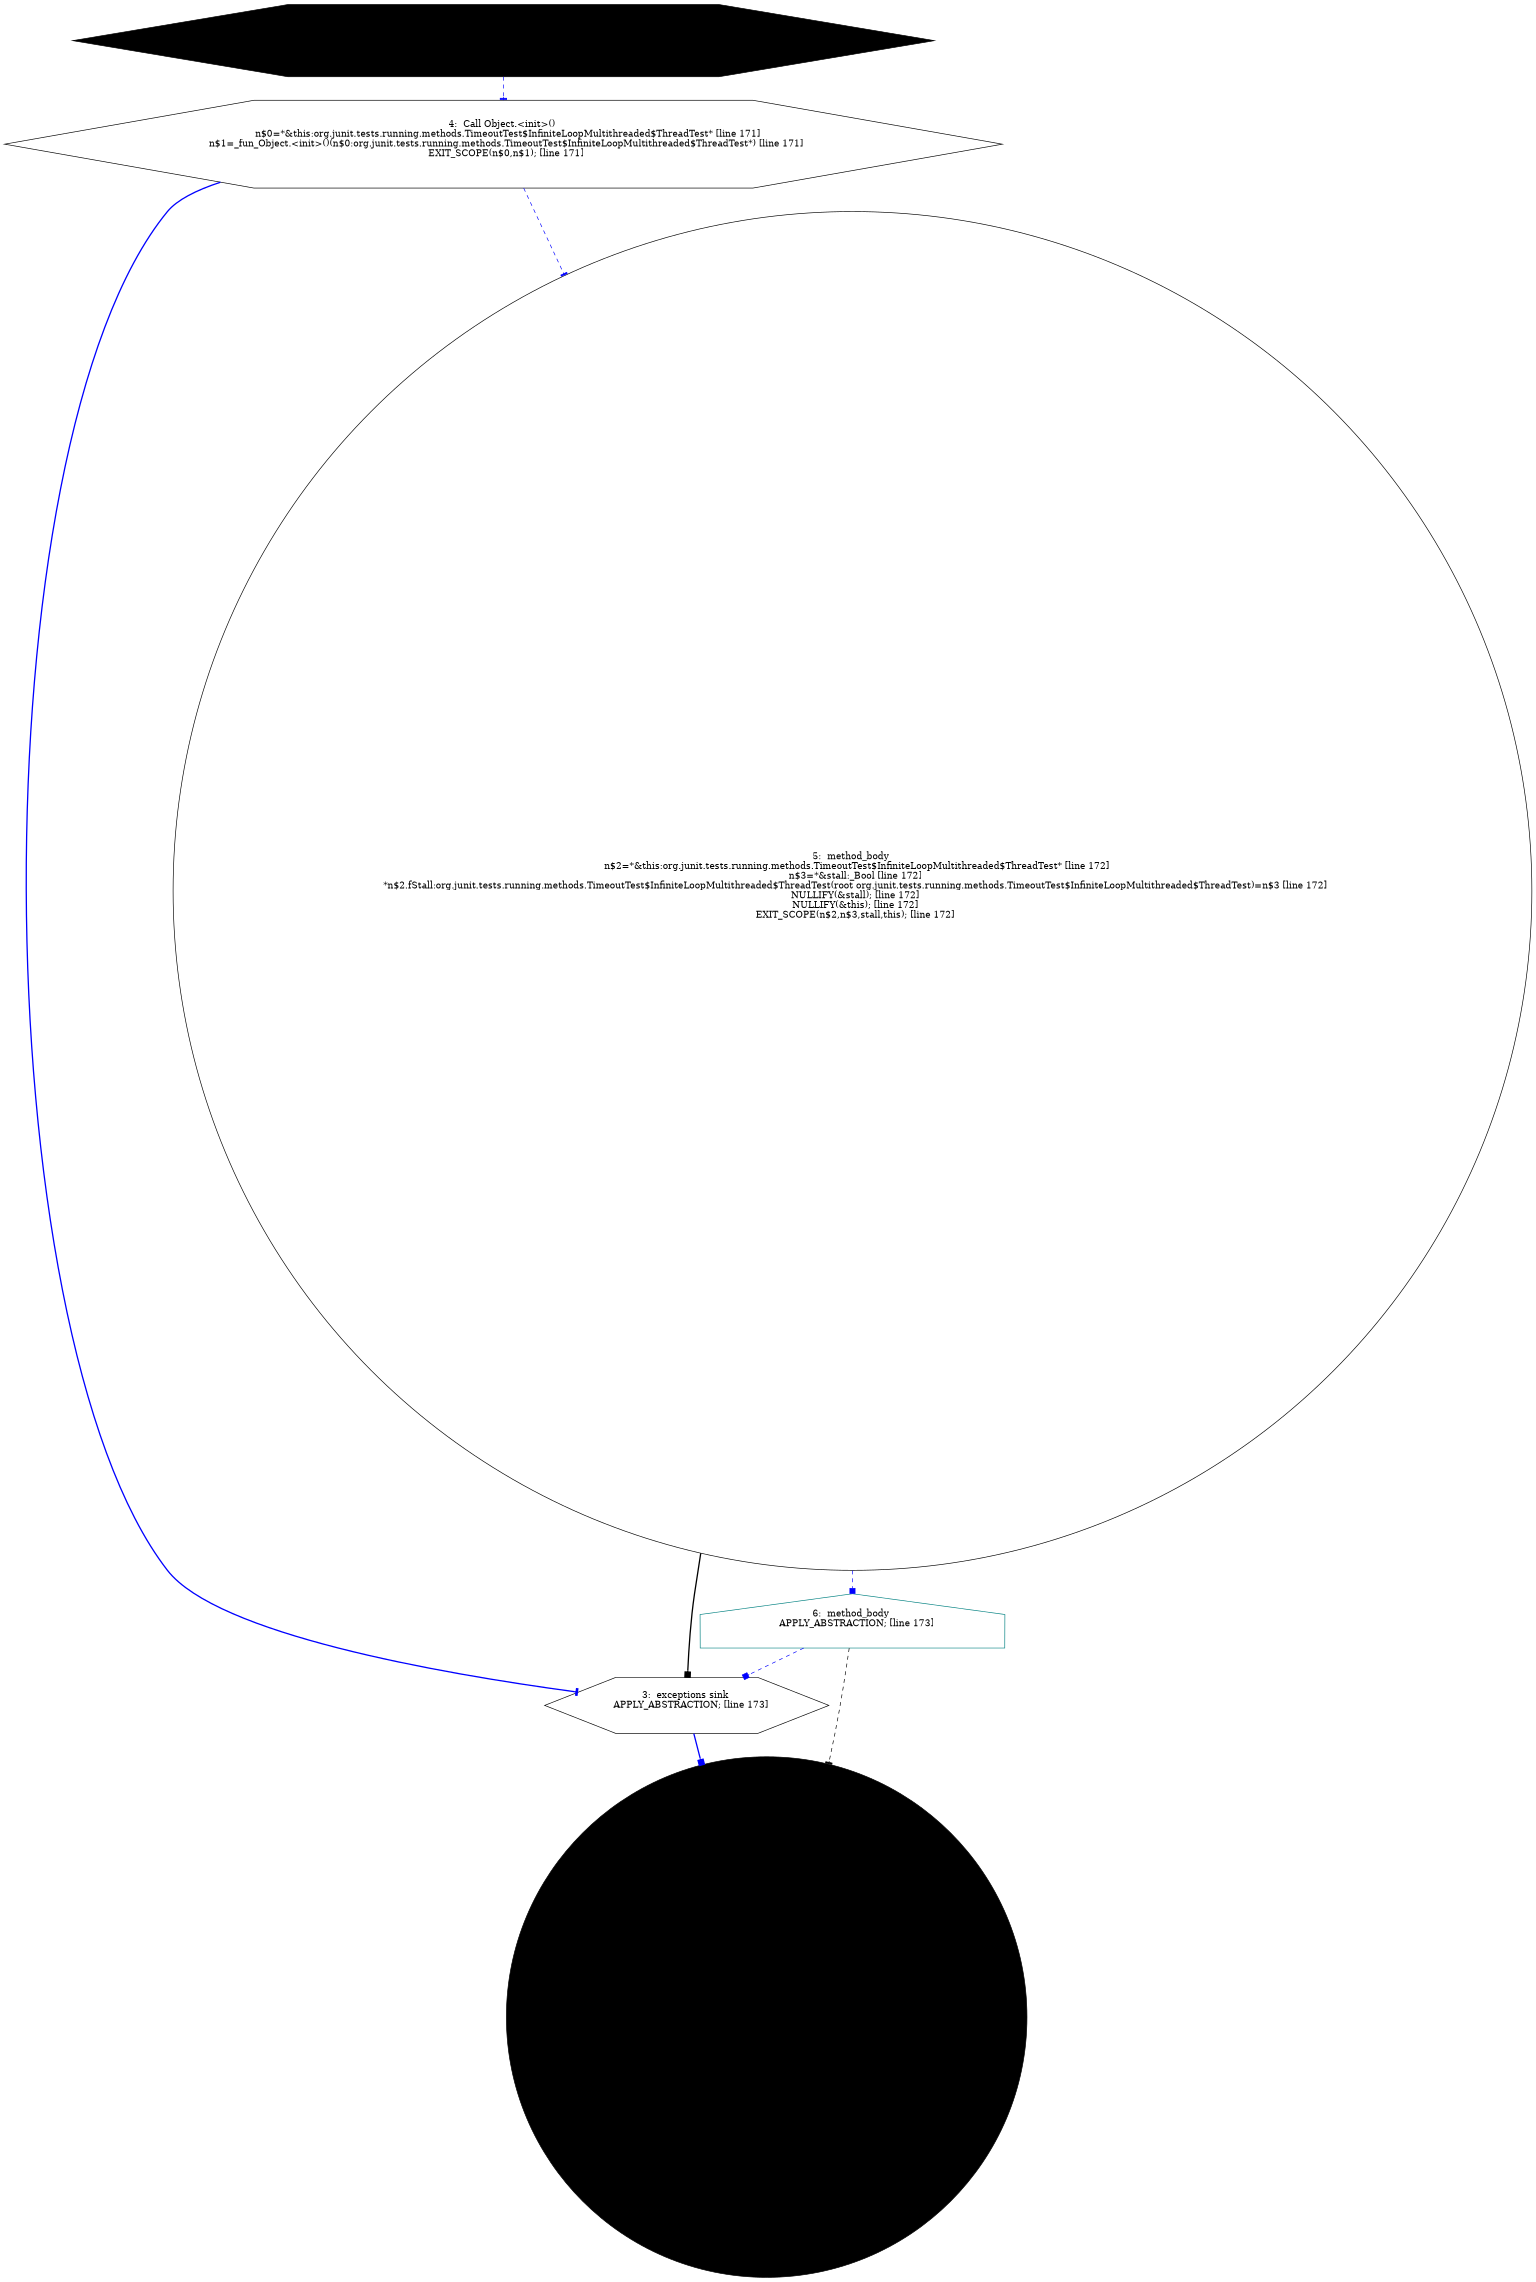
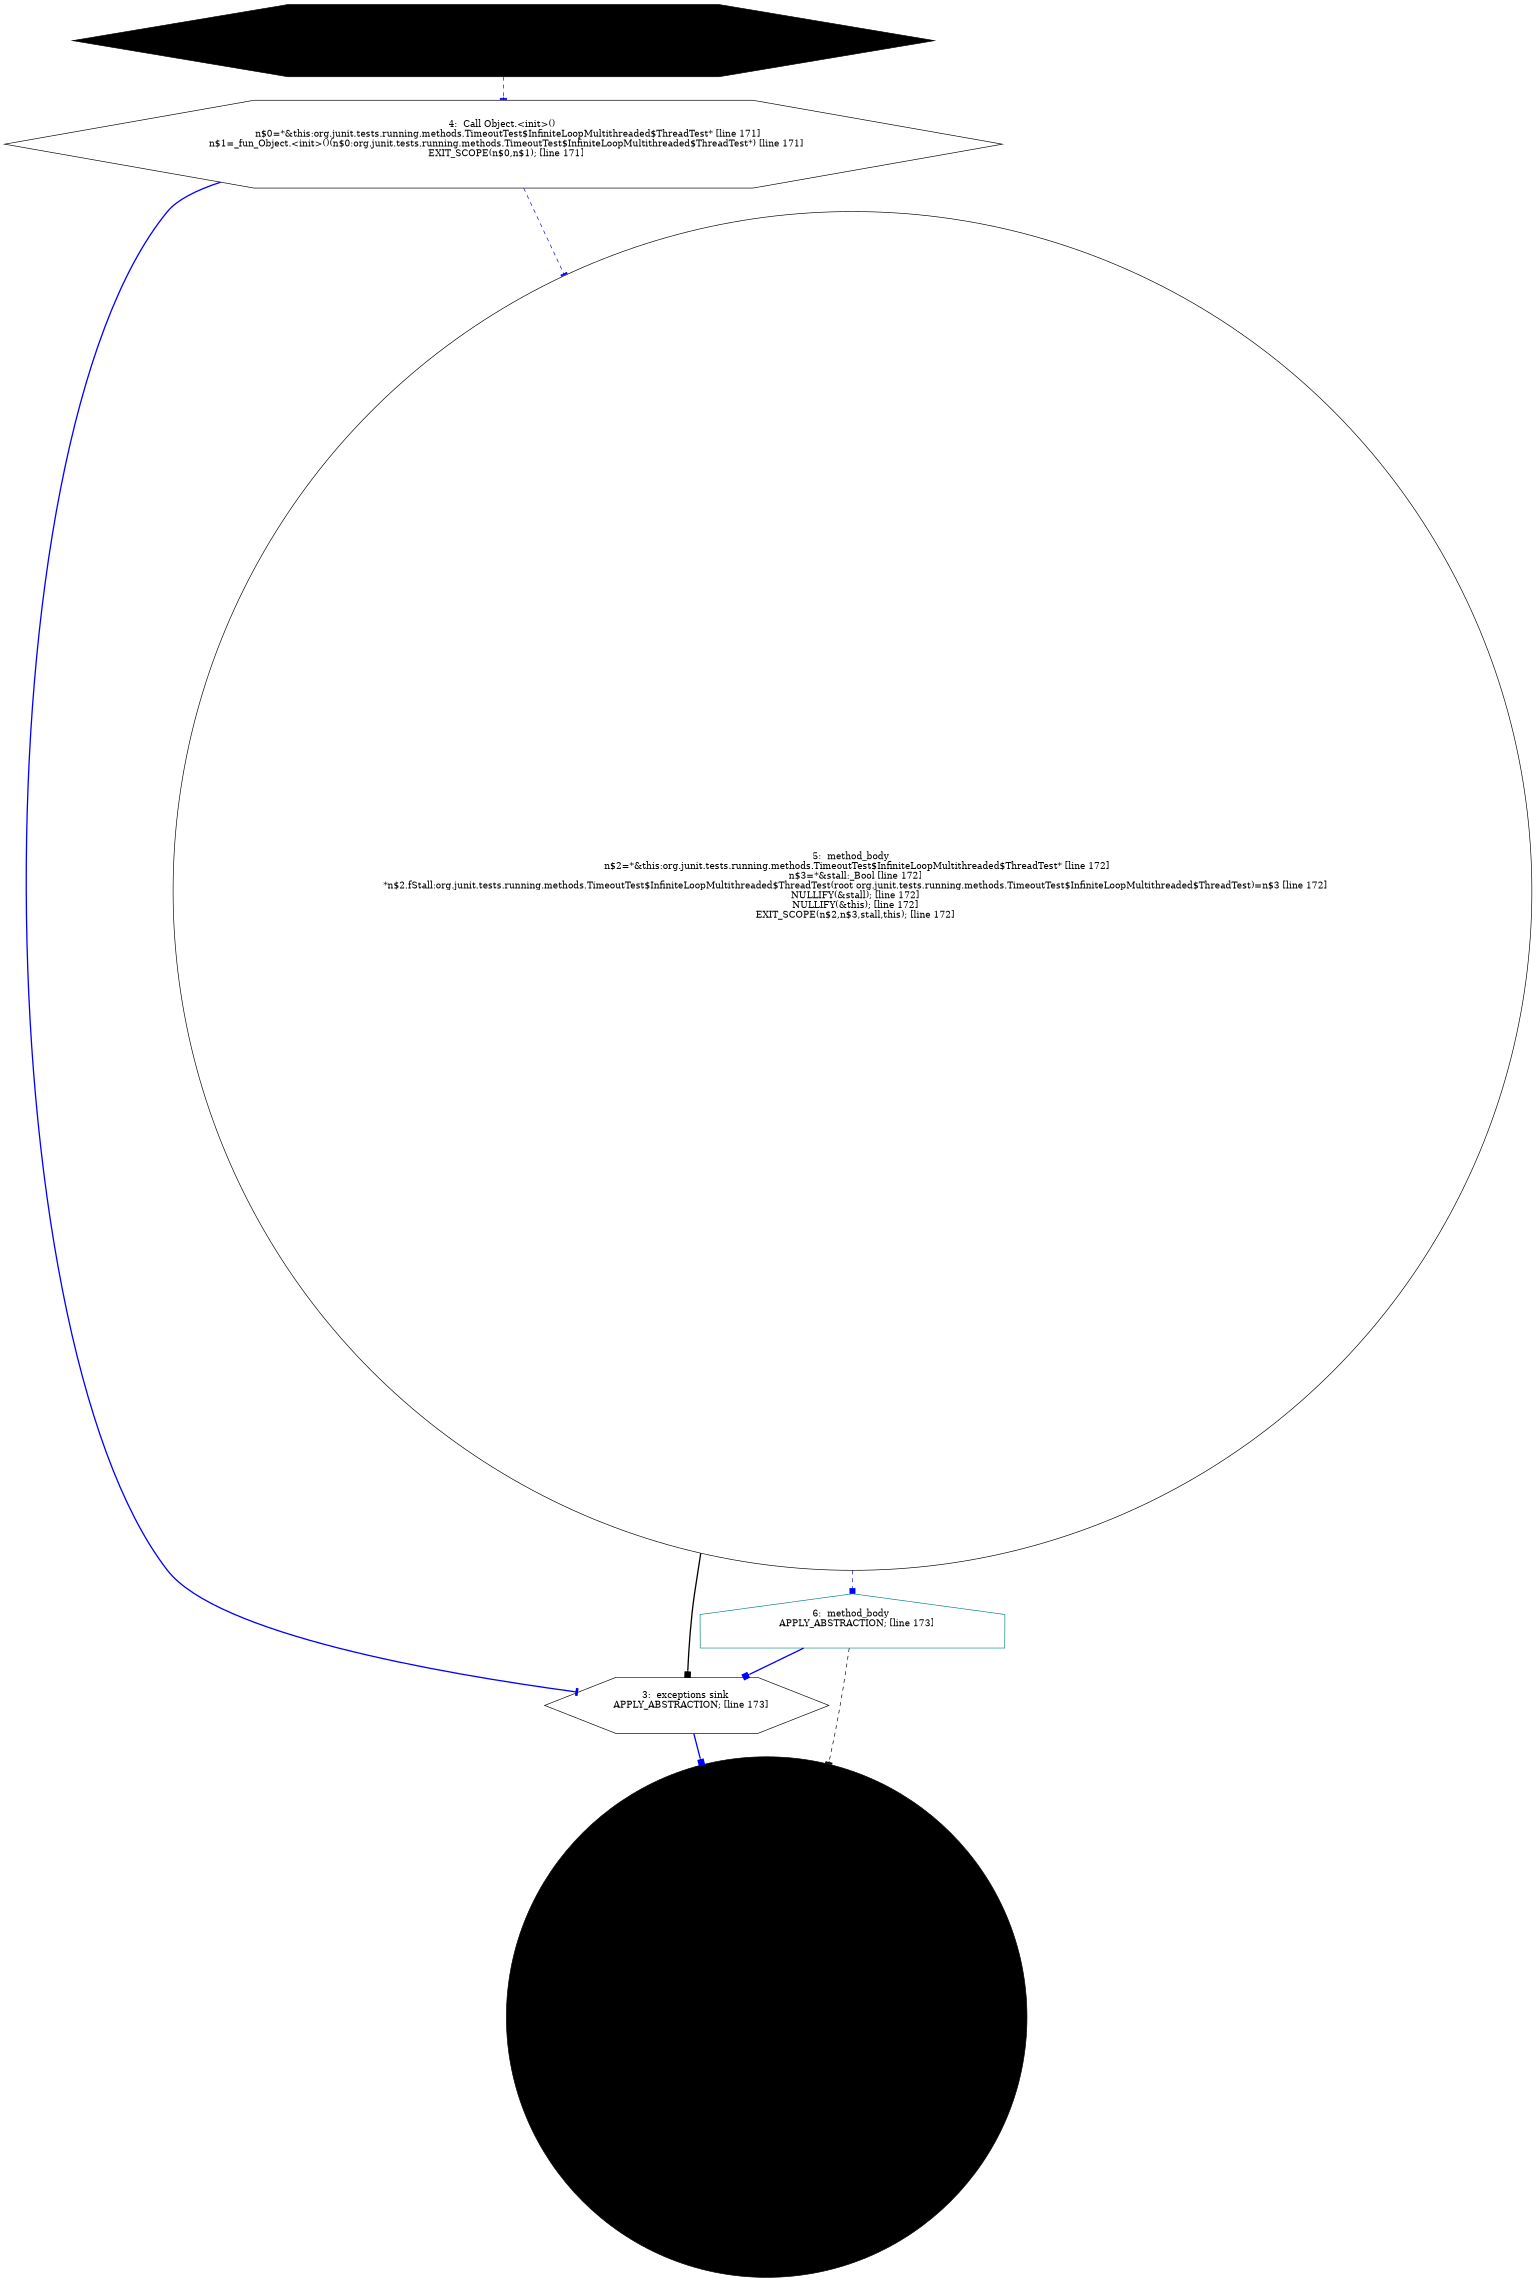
edge "6:  method_body APPLY_ABSTRACTION; [line 173]" -> "3:  exceptions sink APPLY_ABSTRACTION; [line 173]": style dashed -> bold
